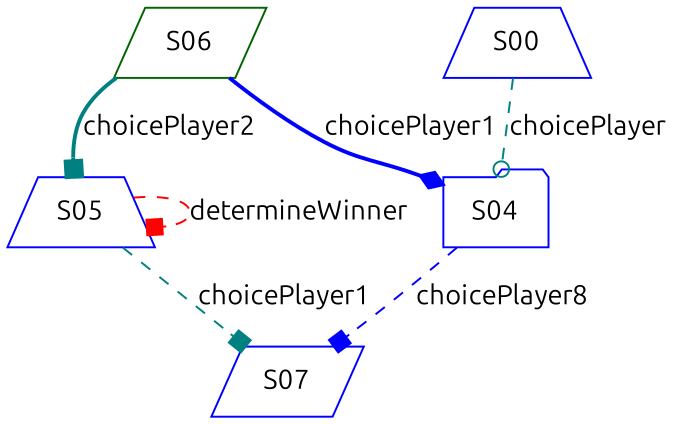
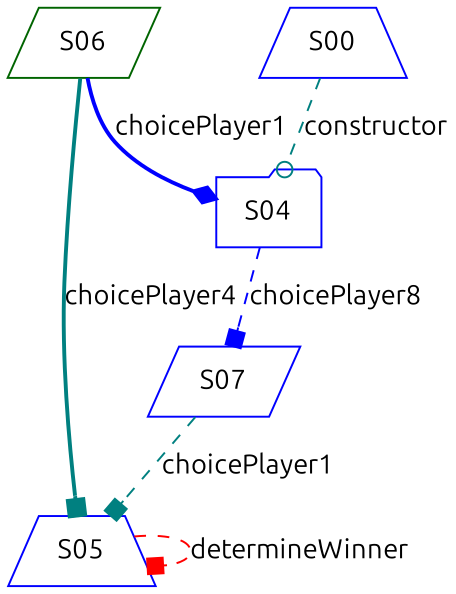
edge "S06" -> "S05": label "choicePlayer2" -> "choicePlayer4"
edge "S00" -> "S04": label "choicePlayer" -> "constructor"
edge "S05" -> "S07": reversed
